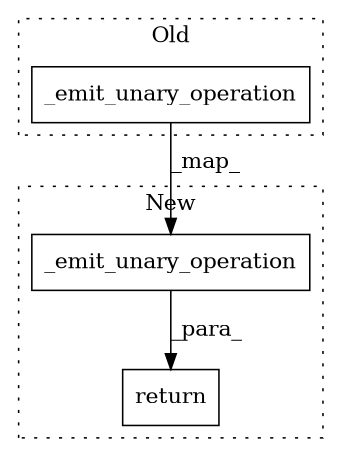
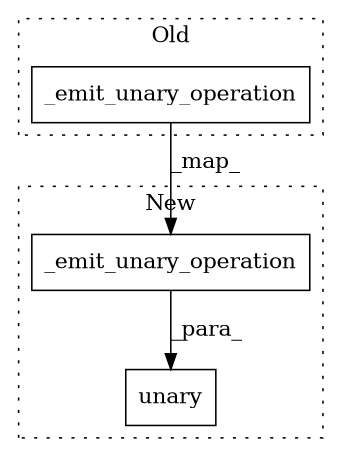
node "return": label "return" -> "unary"
